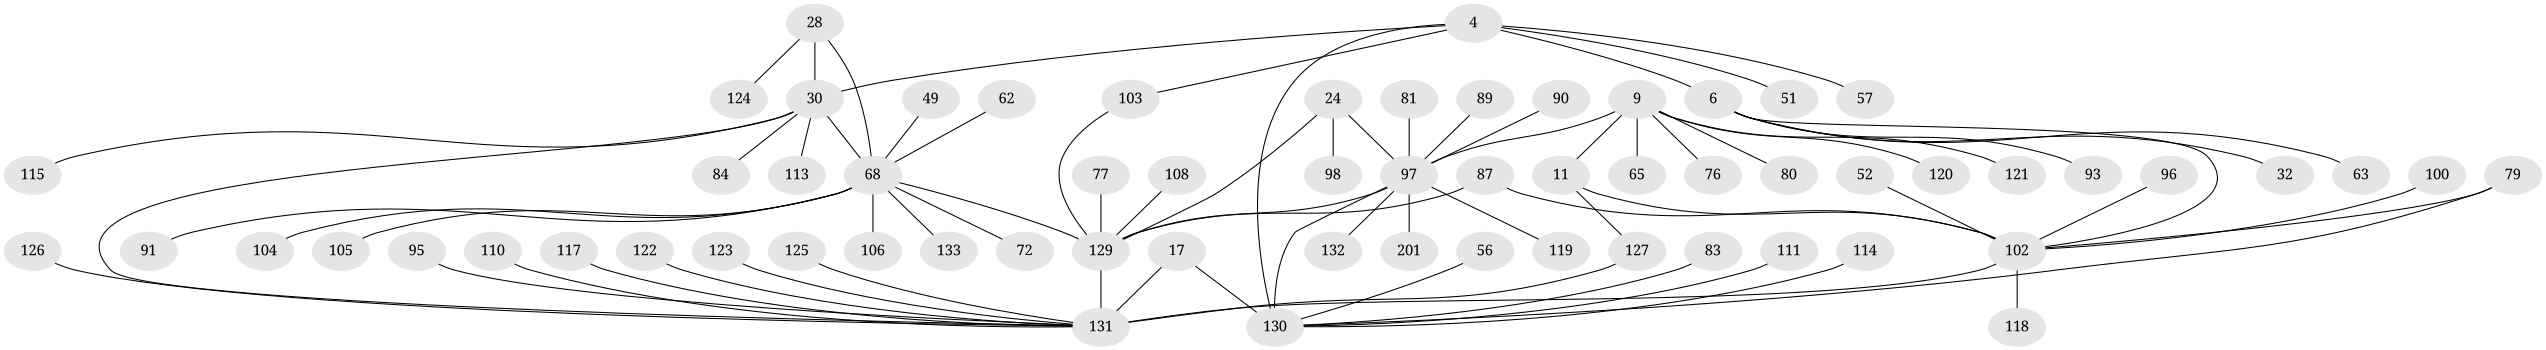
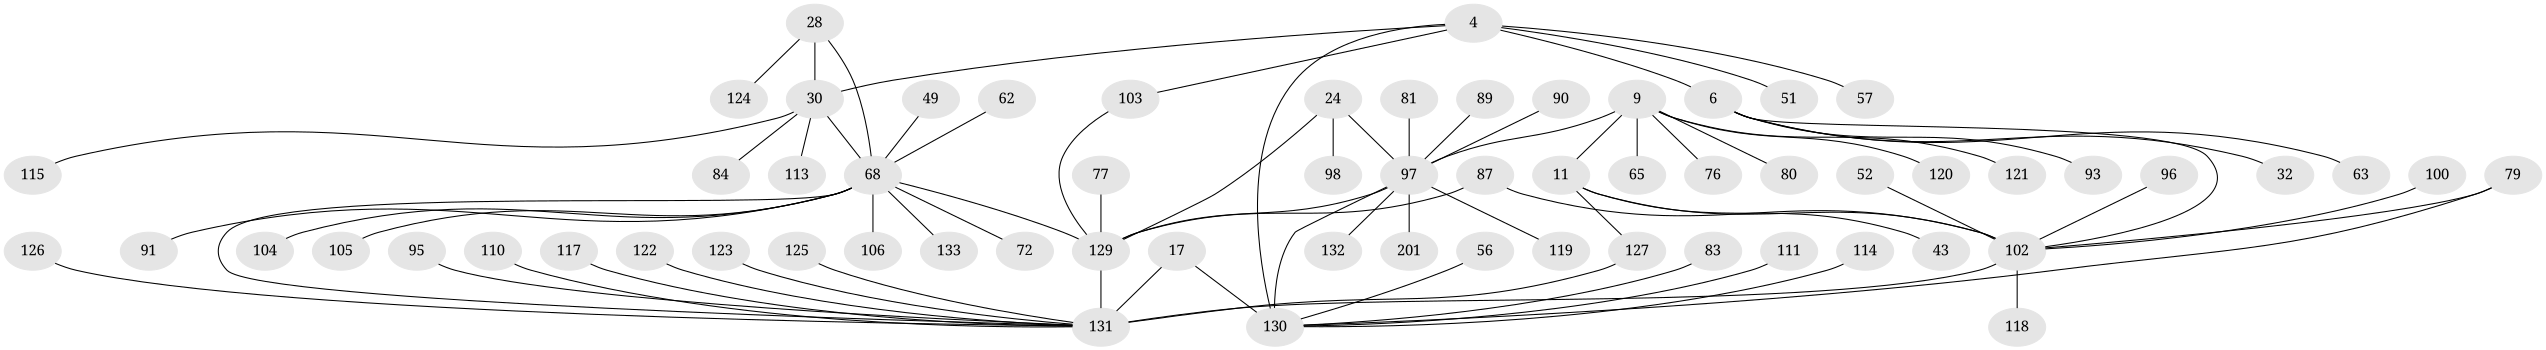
node "108": removed
node "43": added
edge "30" -- "131": now "68" -- "131"
